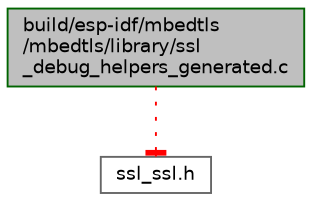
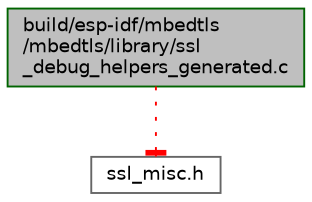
node "ssl_ssl.h": label "ssl_ssl.h" -> "ssl_misc.h"
